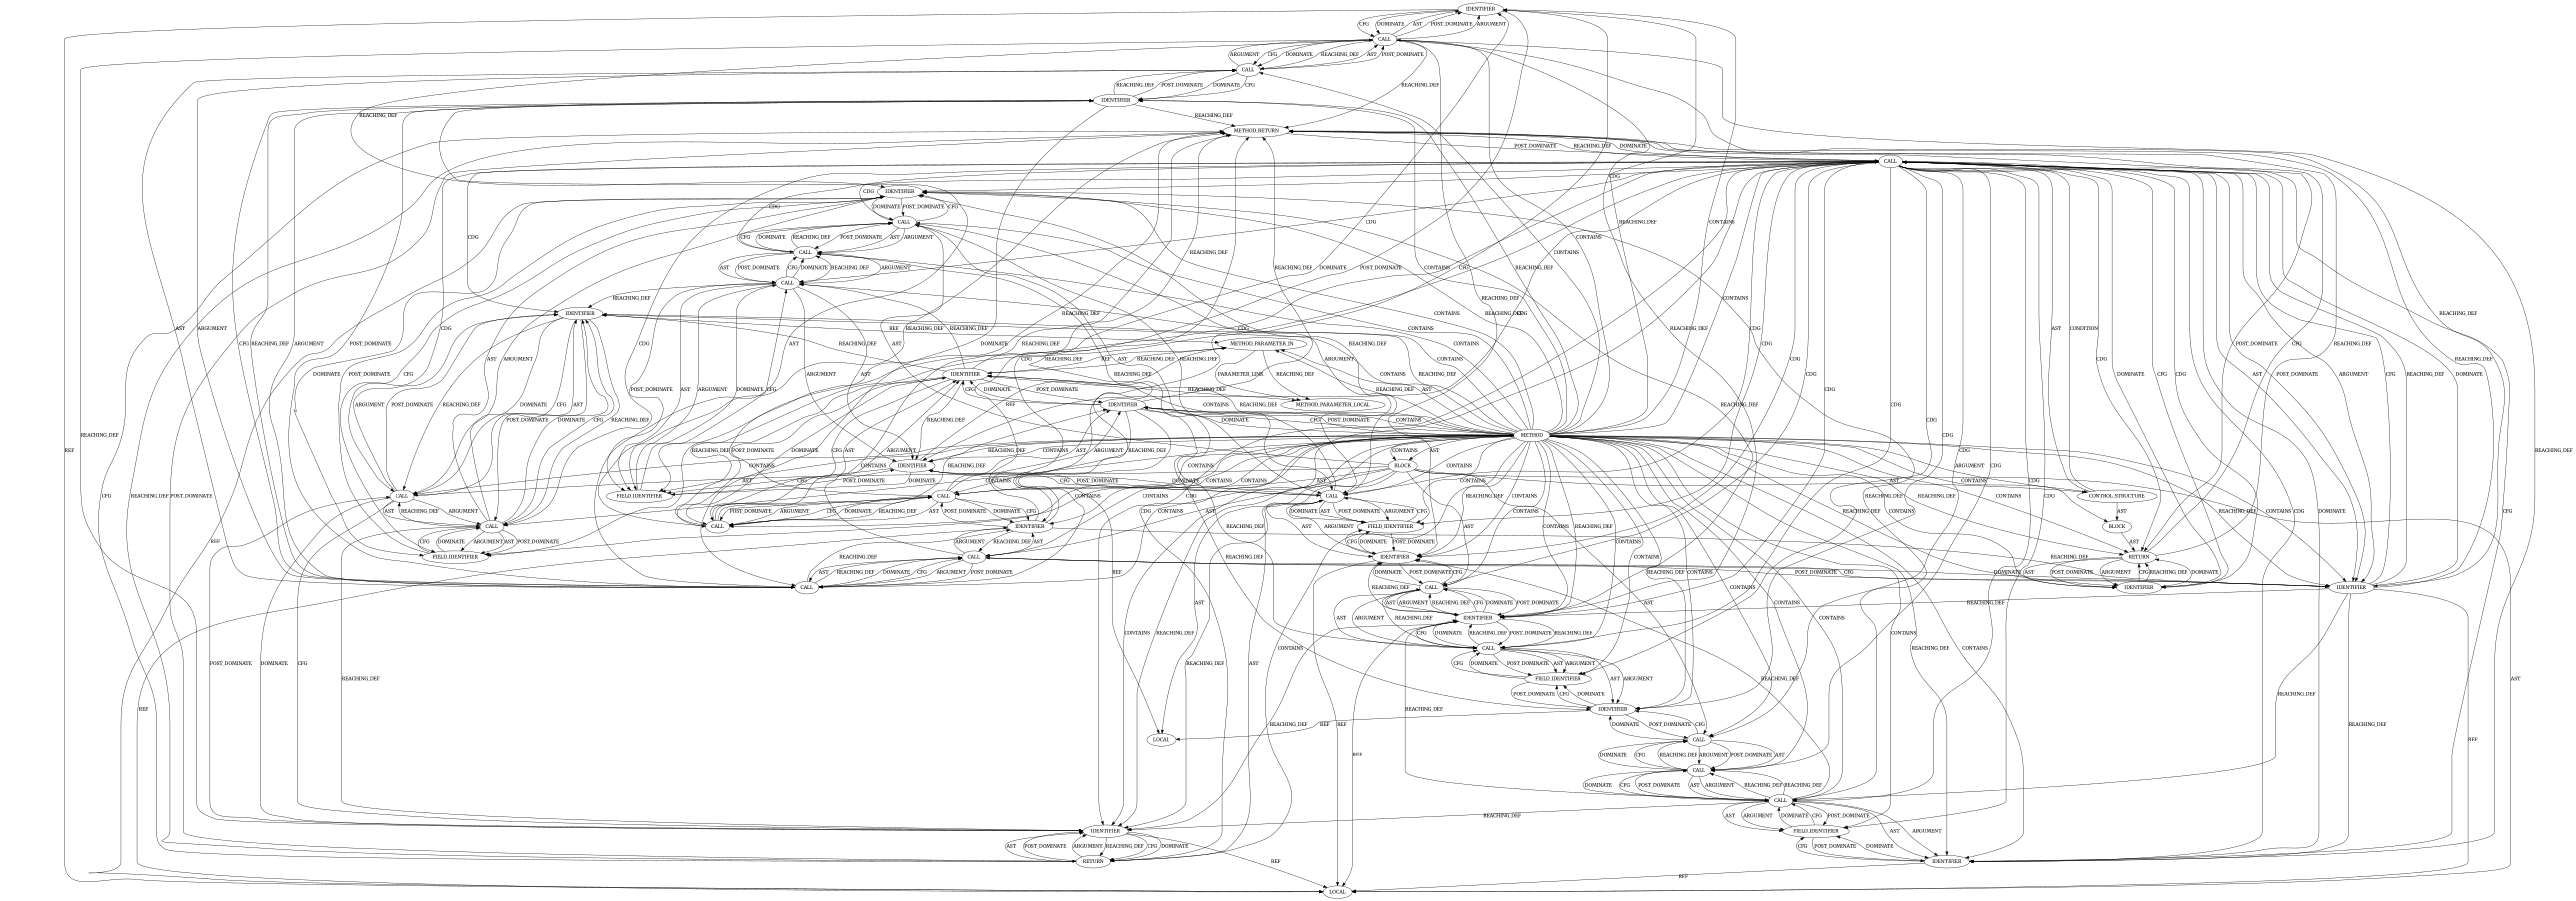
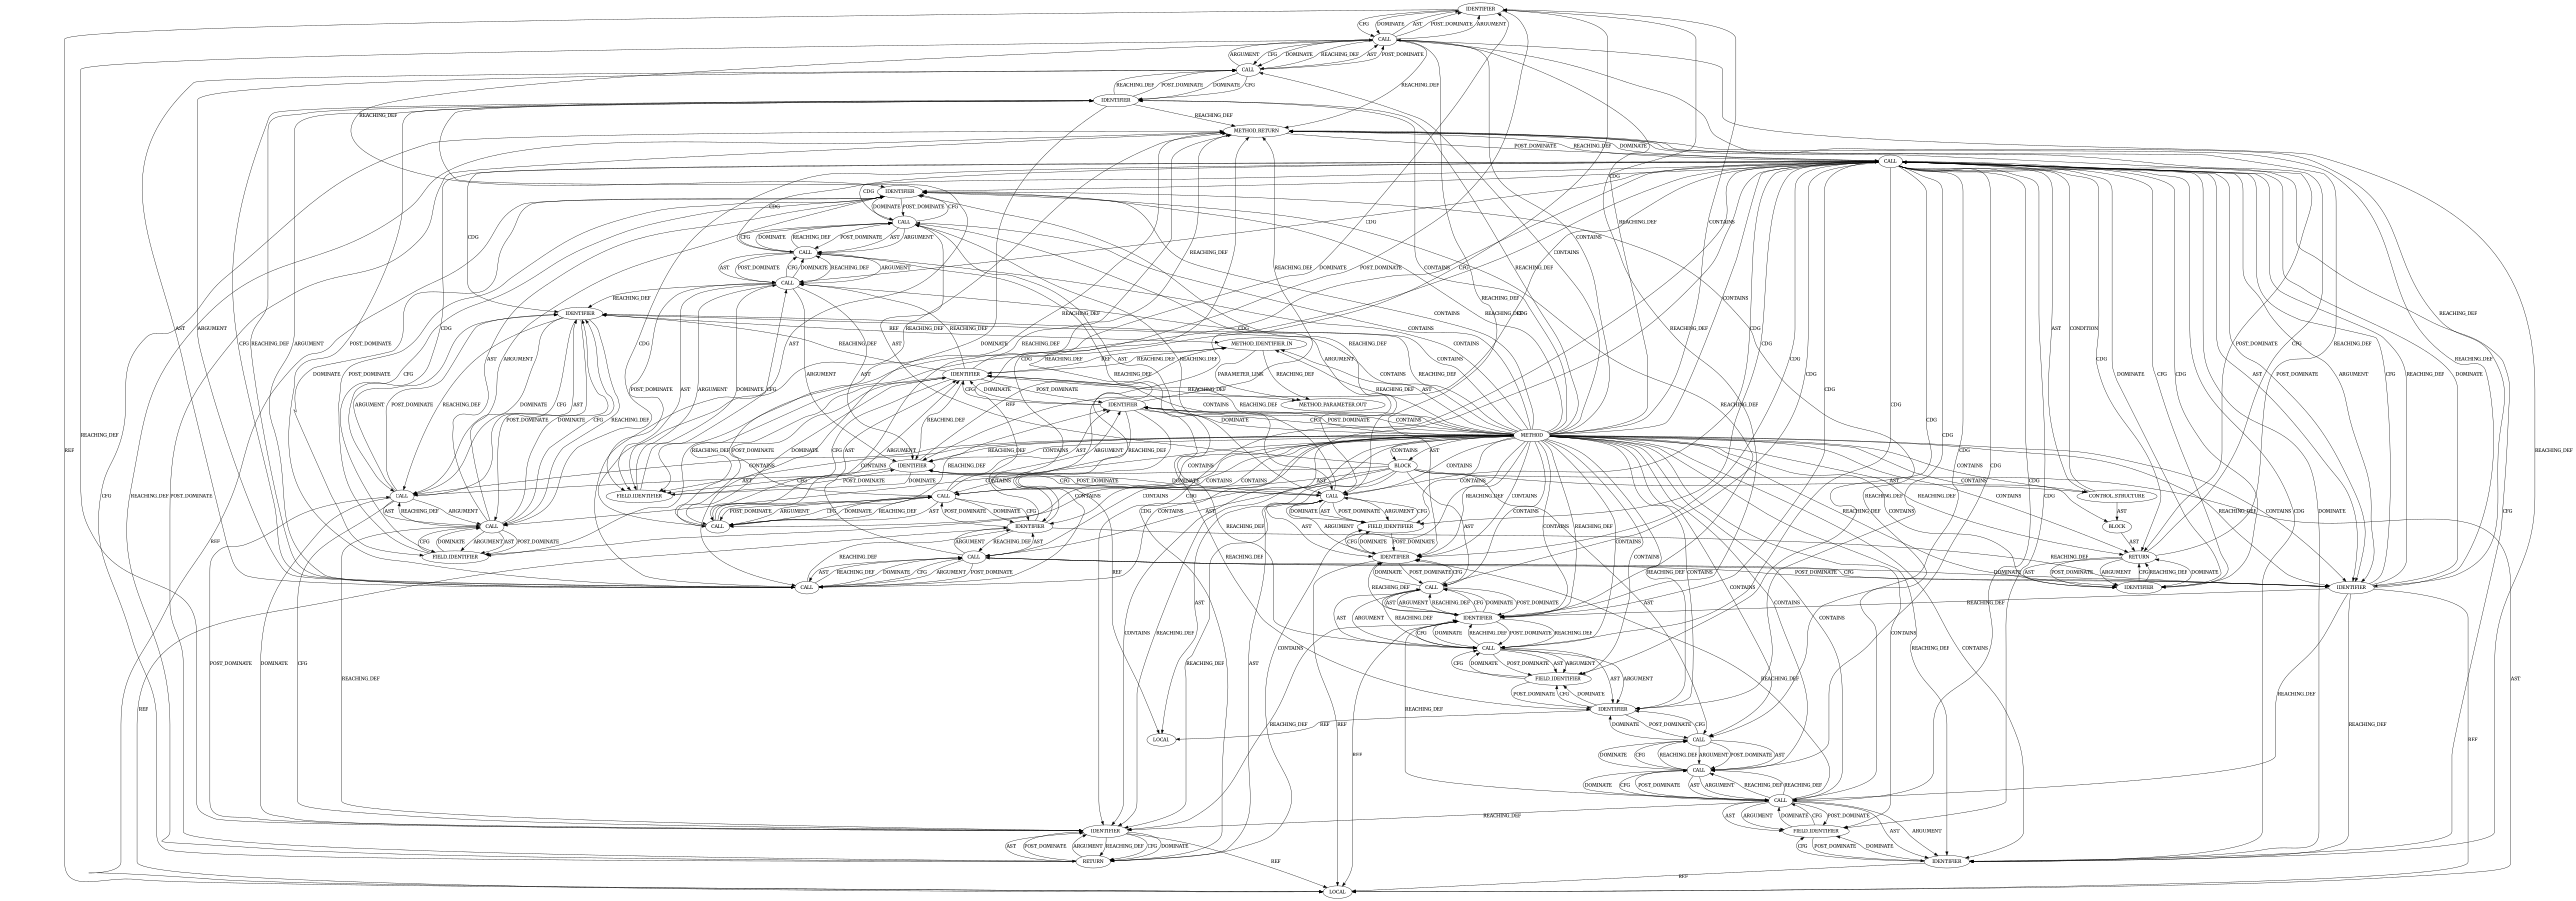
node "METHOD_PARAMETER_IN": label "METHOD_PARAMETER_IN" -> "METHOD_IDENTIFIER_IN"
node "METHOD_PARAMETER_LOCAL": label "METHOD_PARAMETER_LOCAL" -> "METHOD_PARAMETER_OUT"
edge "METHOD" -> "CONTROL_STRUCTURE": label "ARGUMENT" -> "CONTAINS"
